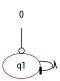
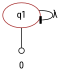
edge "0" -> "q1": reversed
